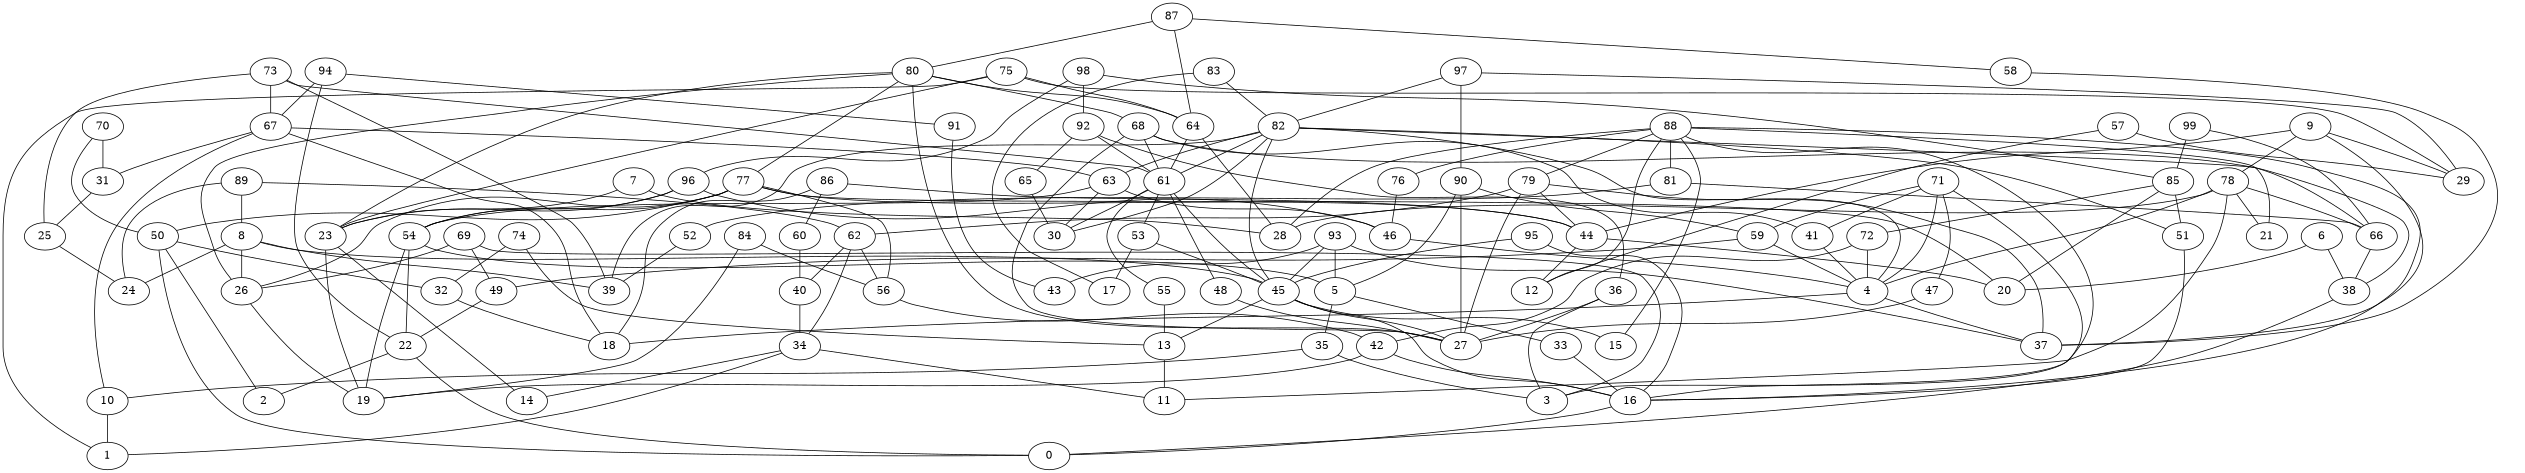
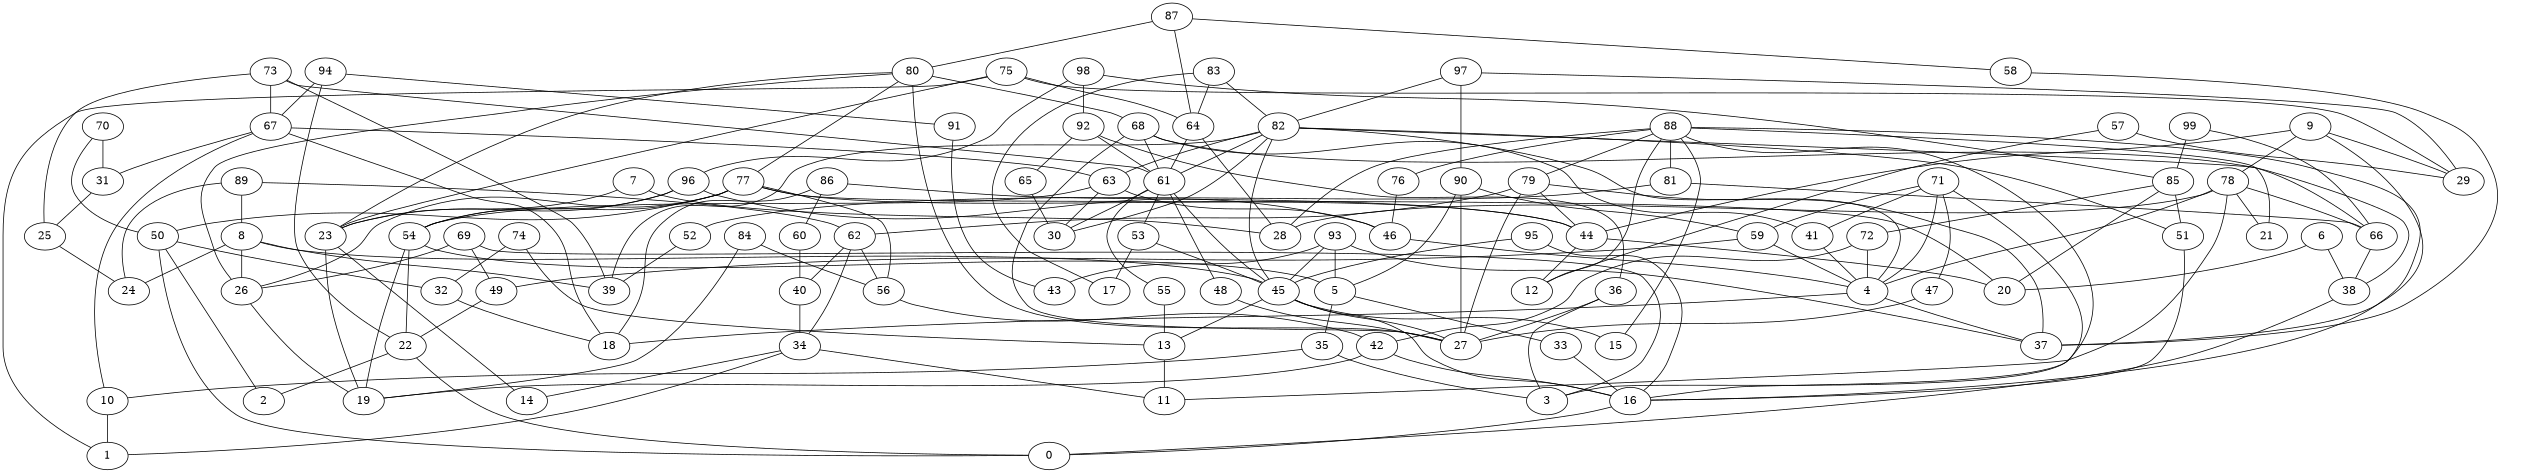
edge "80" -- "64": now "83" -- "64"
